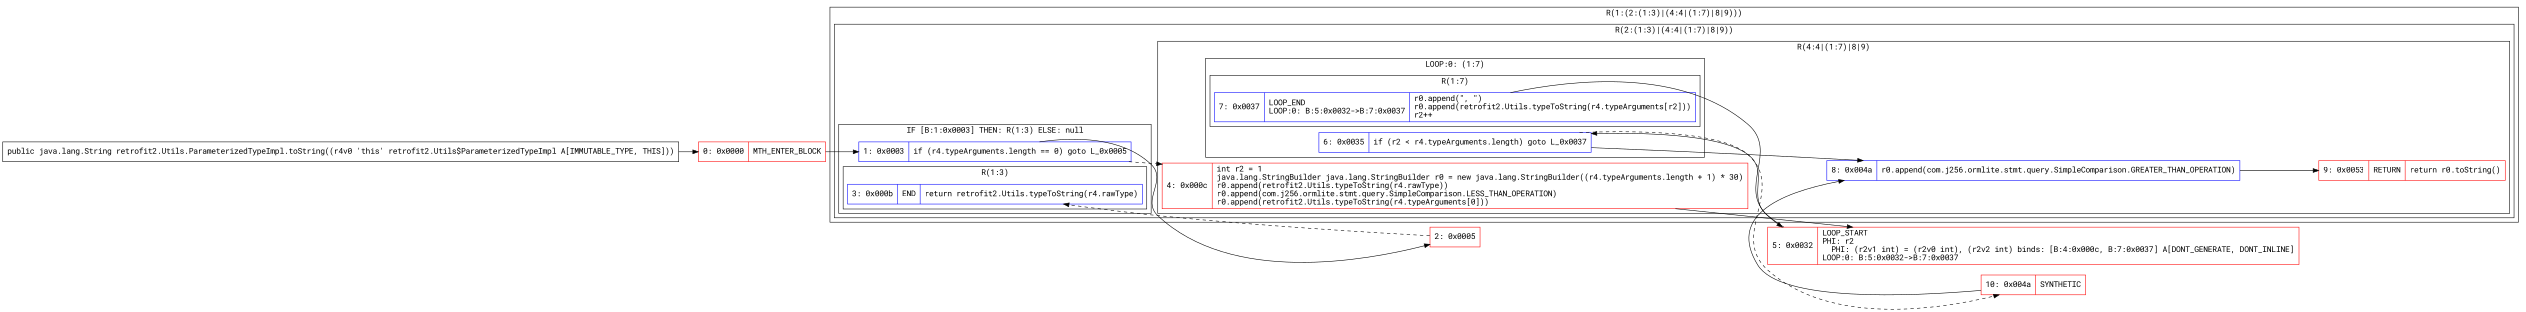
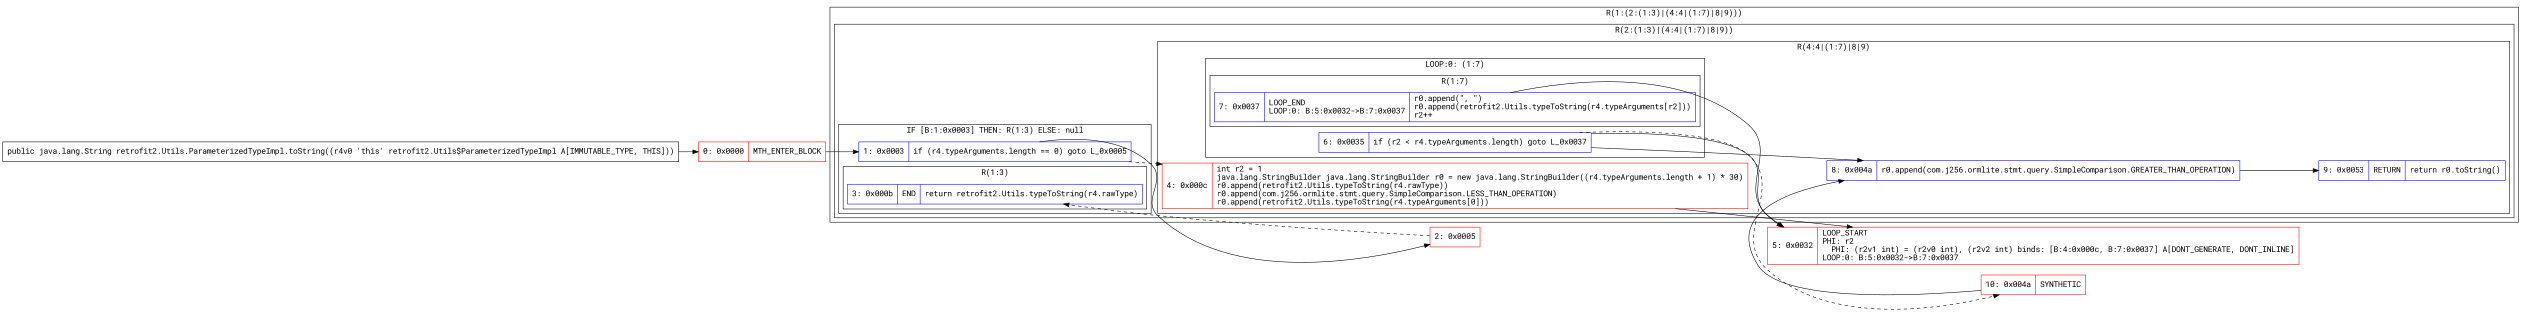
edge "5: 0x0032" -> "6: 0x0035": reversed
node "9: 0x0053": color red -> blue
